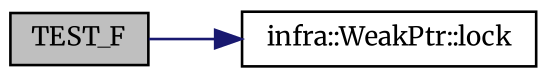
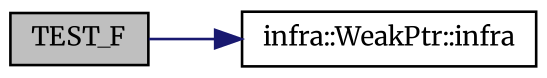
node "infra::WeakPtr::lock": label "infra::WeakPtr::lock" -> "infra::WeakPtr::infra"
